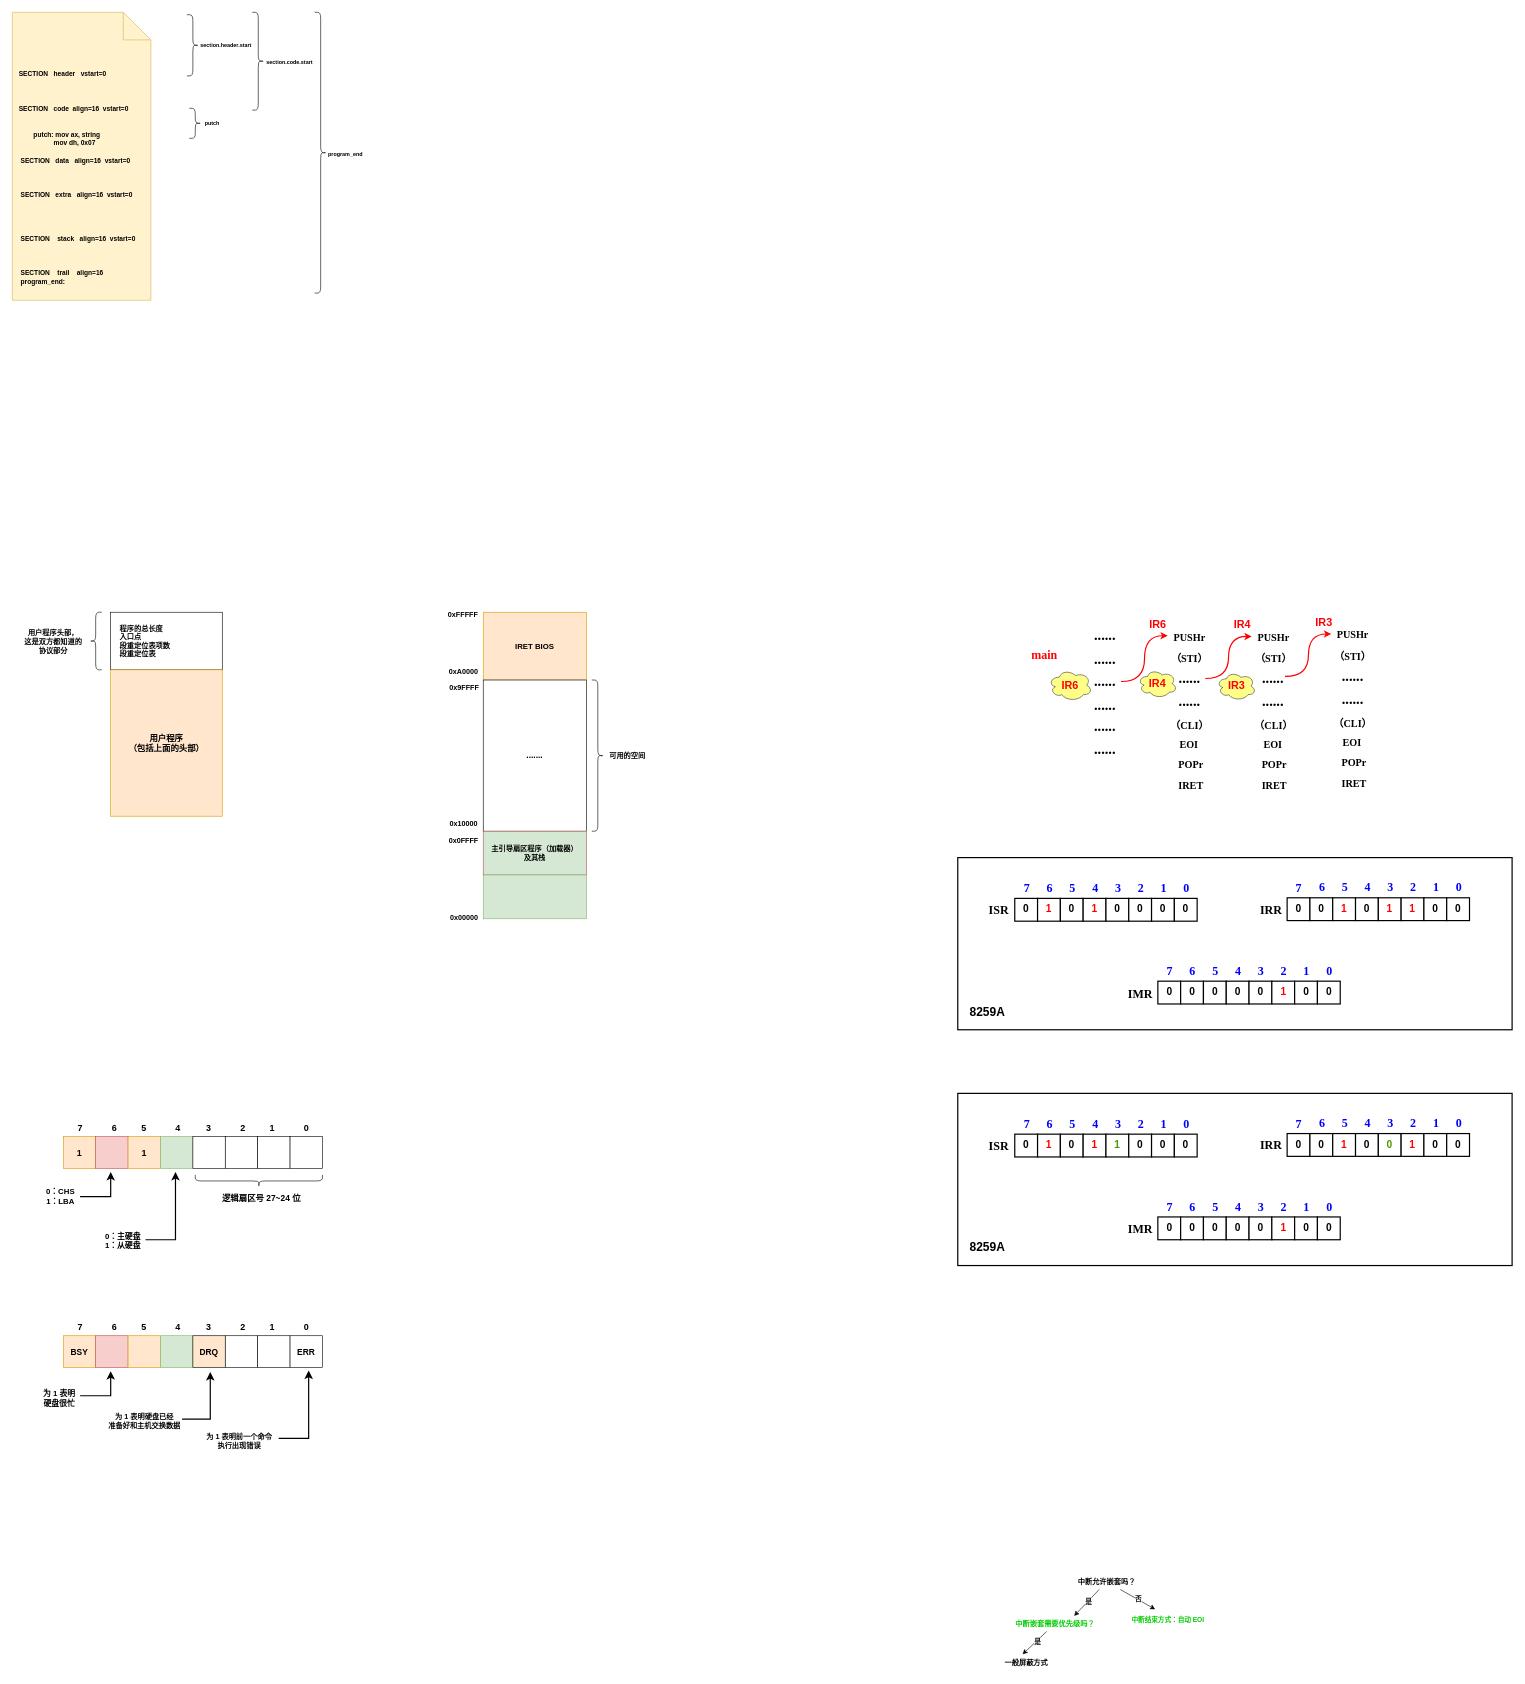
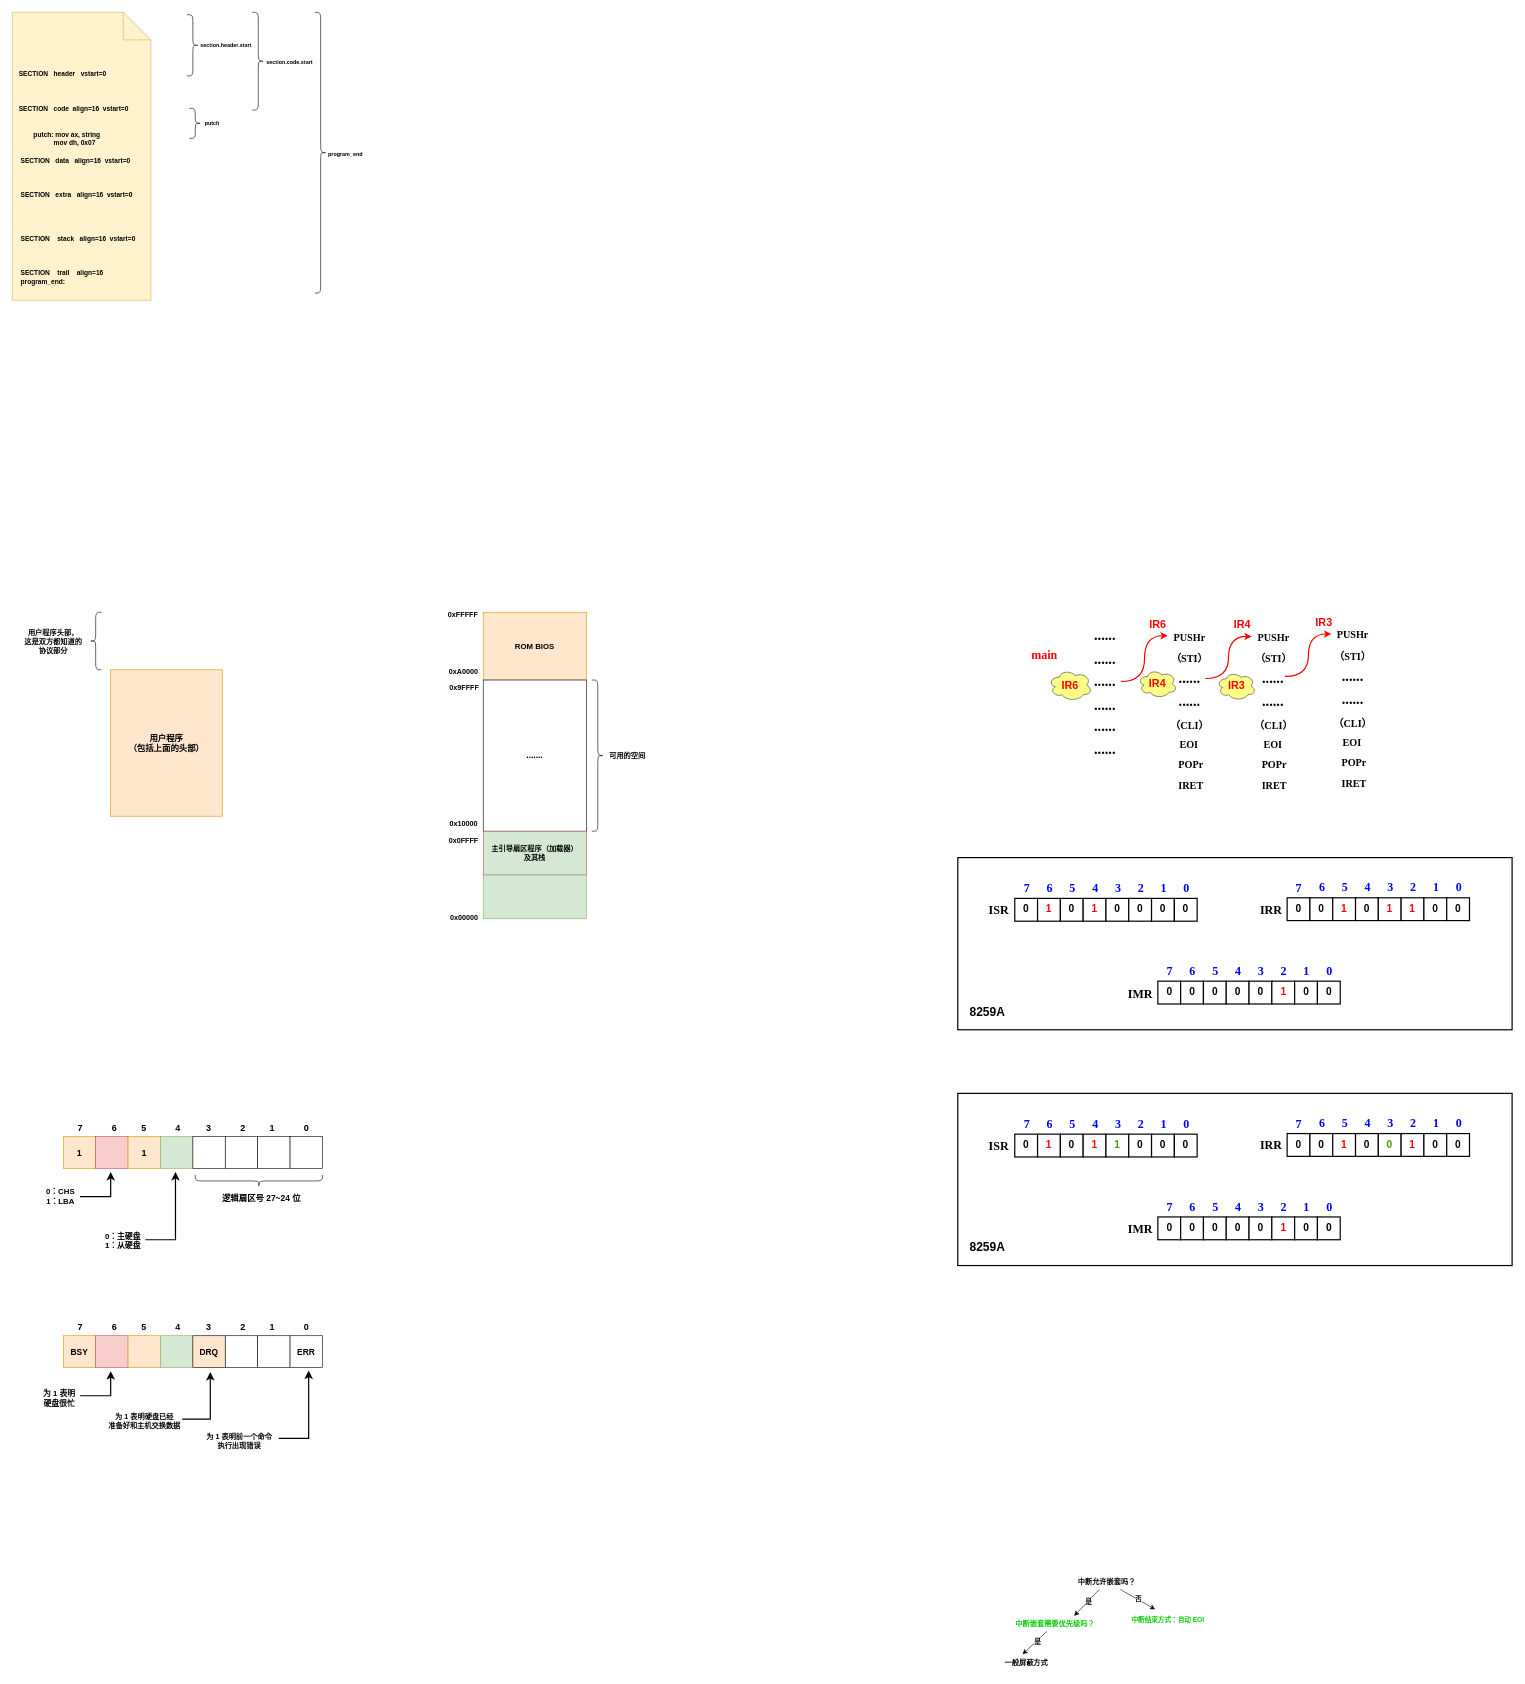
node "程序的总长度 入口点 段重定位表项数 段重定位表": removed
node "IRET BIOS": label "IRET BIOS" -> "ROM BIOS"
